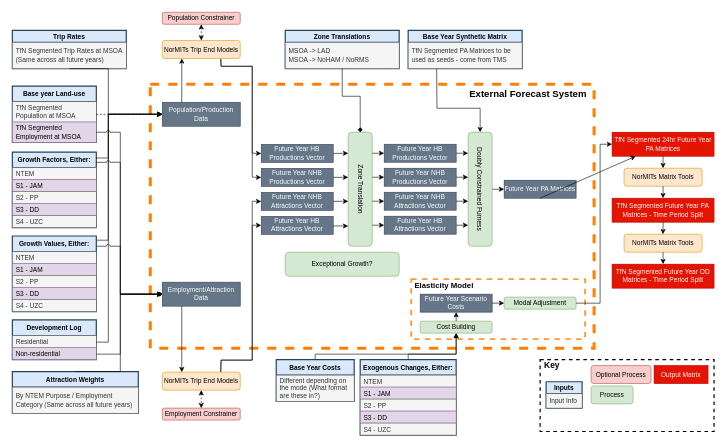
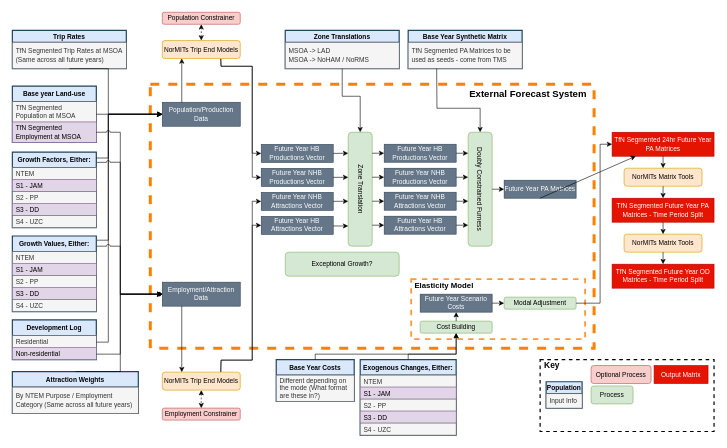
edge "Base year Land-use" -> "Population/Production Data": style dashed -> solid
edge "Zone Translations" -> "Zone Translation": arrowhead diamond -> classic
node "Inputs": label "Inputs" -> "Population"
